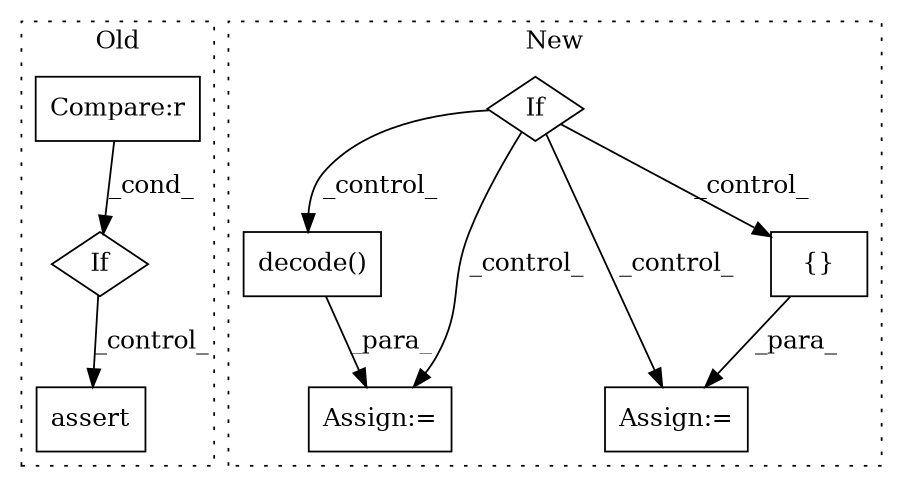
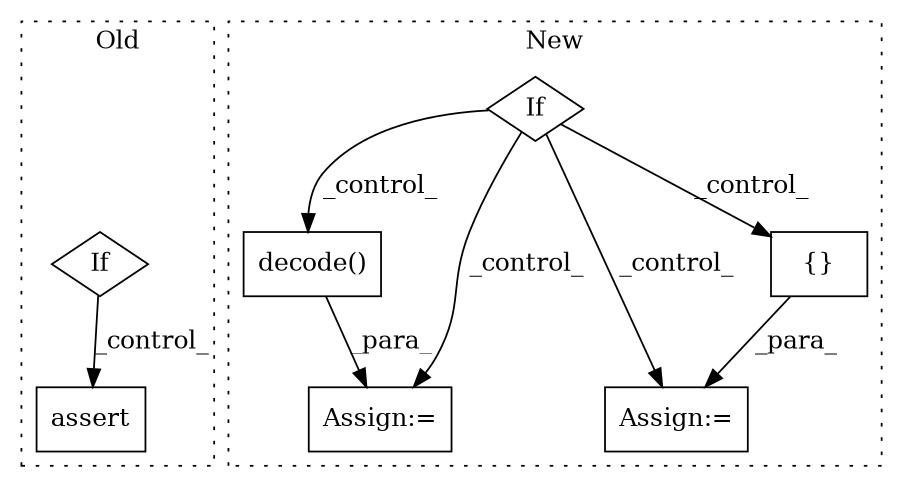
node "Compare:r": removed
